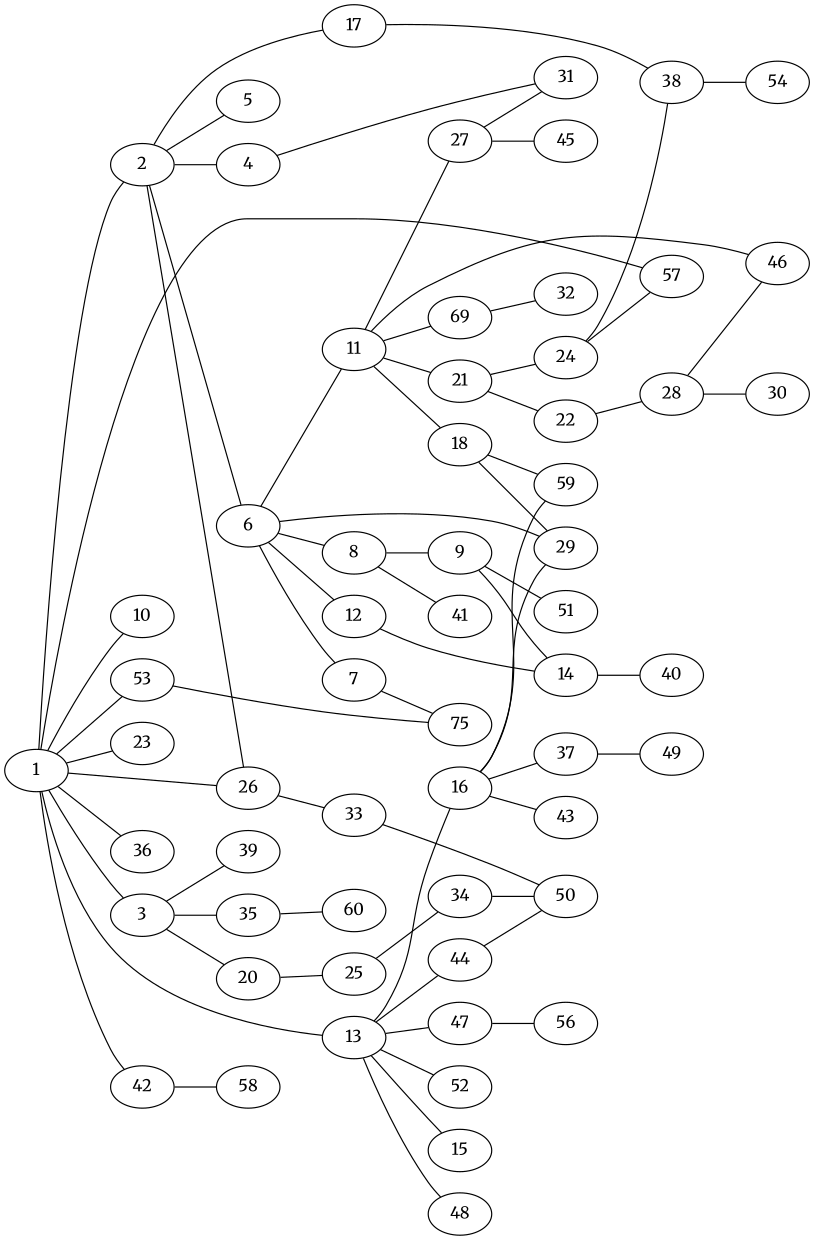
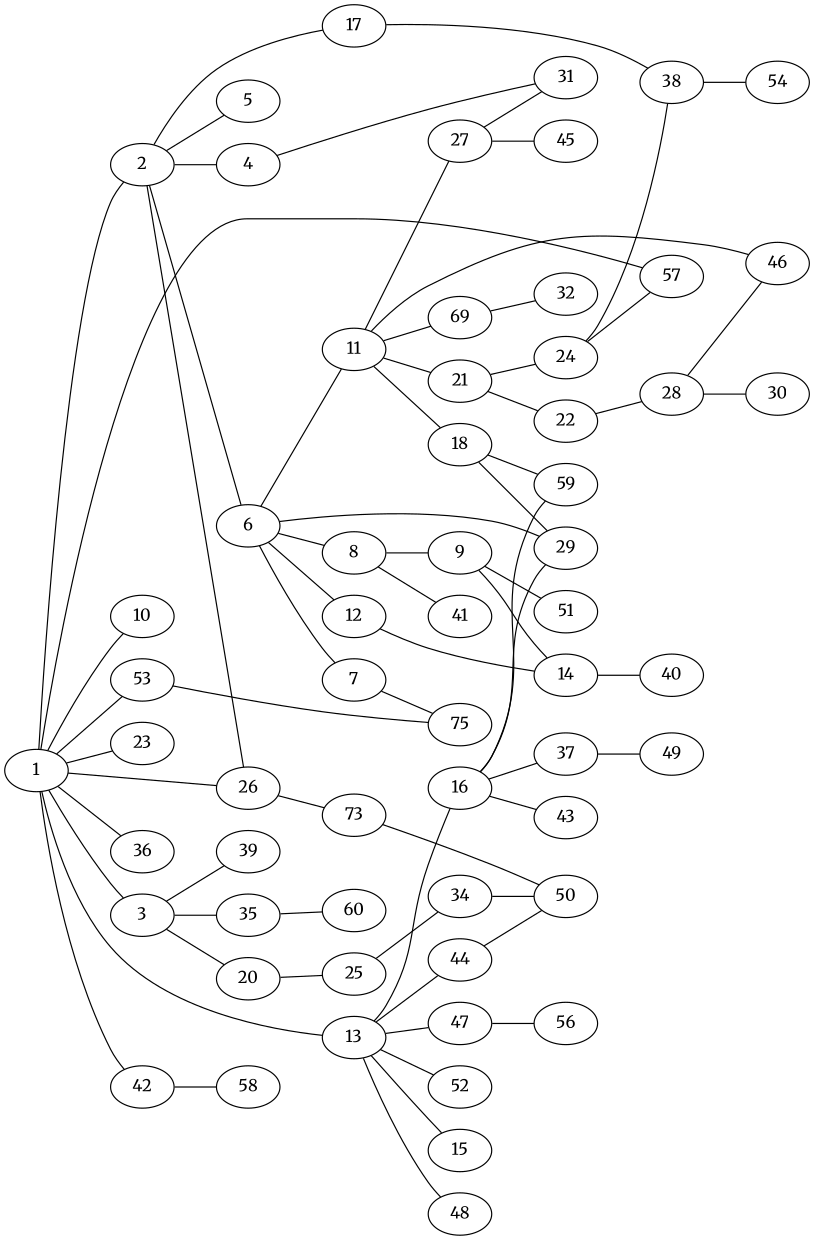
node "33": label "33" -> "73"
